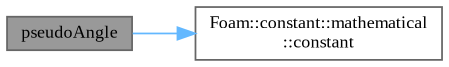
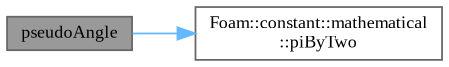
node "Foam::constant::mathematical ::constant": label "Foam::constant::mathematical ::constant" -> "Foam::constant::mathematical ::piByTwo"
